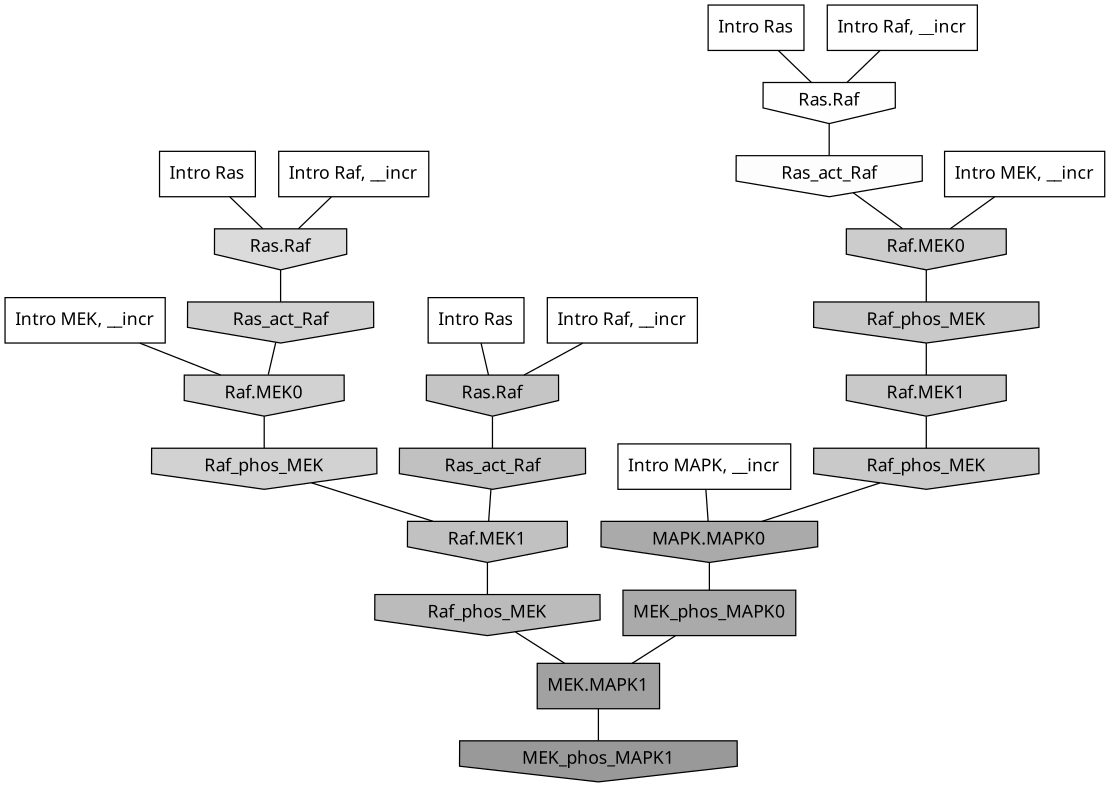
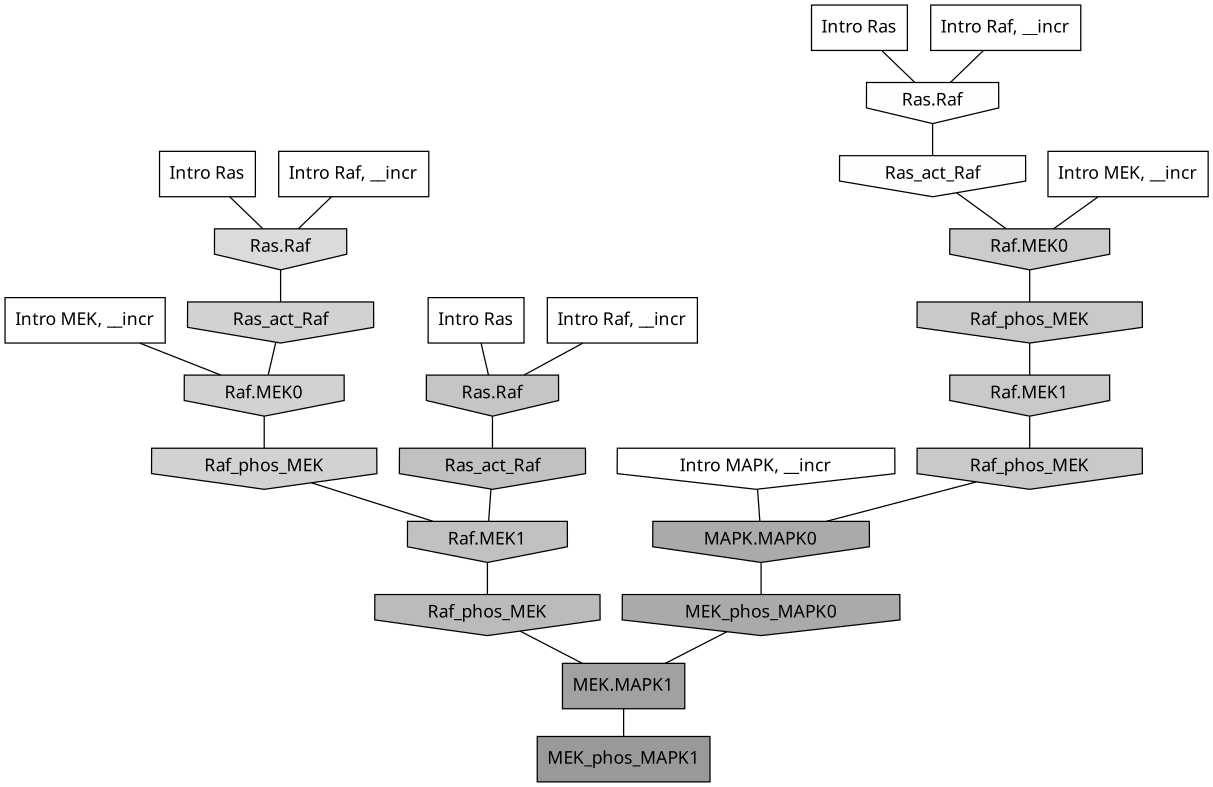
node "Intro MAPK, __incr": shape box -> invhouse
node "MEK_phos_MAPK0": shape box -> invhouse
node "MEK_phos_MAPK1": shape invhouse -> box
